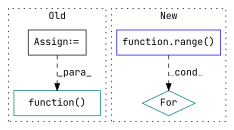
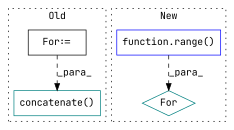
node "Assign:=": label "Assign:=" -> "For:="
edge "function.range()" -> "For": label "_cond_" -> "_para_"
node "function()": label "function()" -> "concatenate()"
